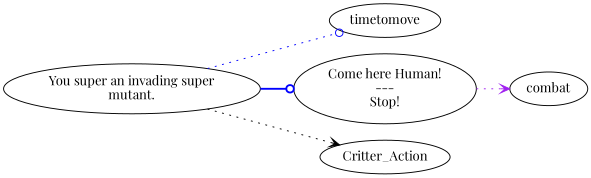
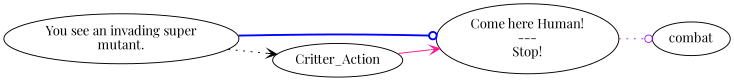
node "timetomove": removed
edge "Critter_Action" -> "Come here Human! --- Stop!": added
node "You super an invading super mutant.": label "You super an invading super mutant." -> "You see an invading super mutant."
edge "Come here Human! --- Stop!" -> "combat": arrowhead vee -> odot
